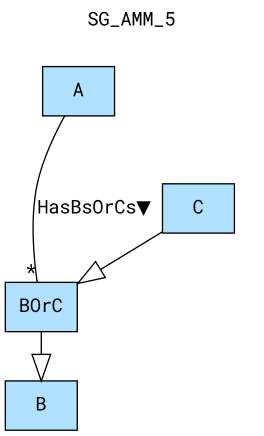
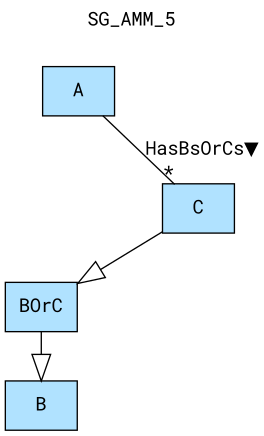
edge "A" -- "BOrC": now "A" -- "C"
